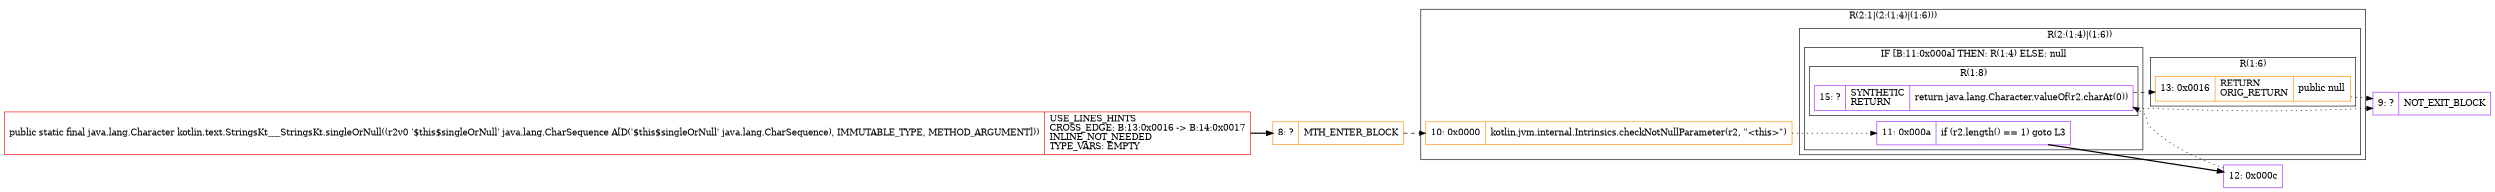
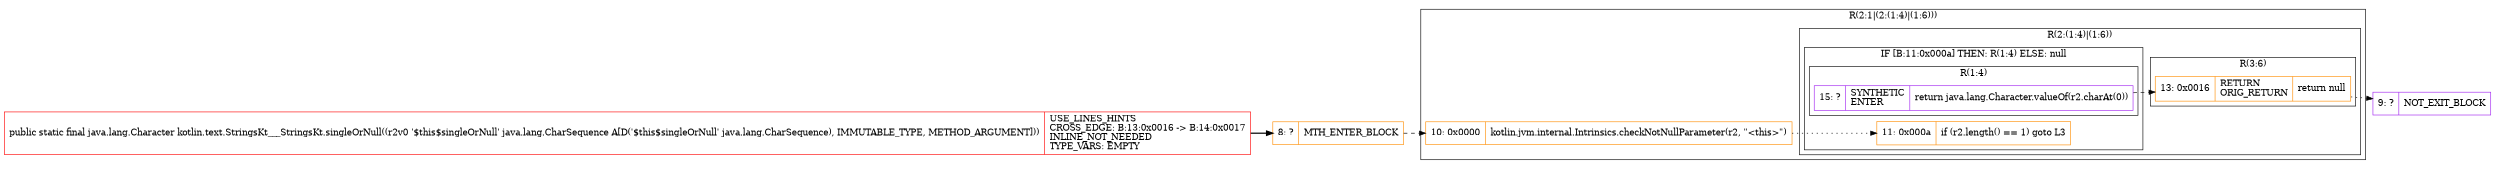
cluster "R(1:6)": label "R(1:6)" -> "R(3:6)"
cluster "R(1:8)": label "R(1:8)" -> "R(1:4)"
node "13: 0x0016": text "public null" -> "return null"
node "15: ?": text "RETURN" -> "ENTER"
edge "15: ?" -> "9: ?": removed
node "11: 0x000a": color purple -> darkorange
node "12: 0x000c": removed
